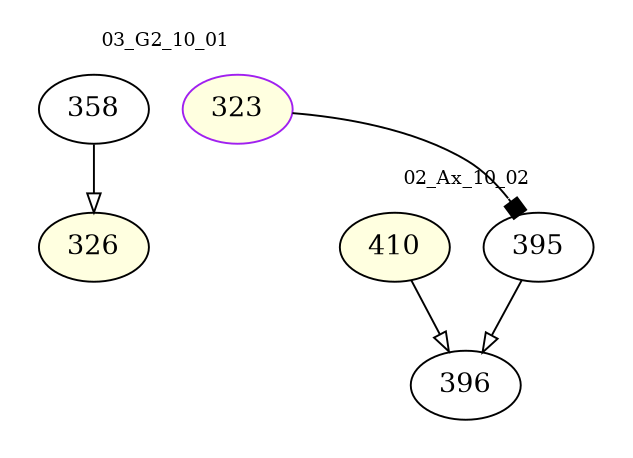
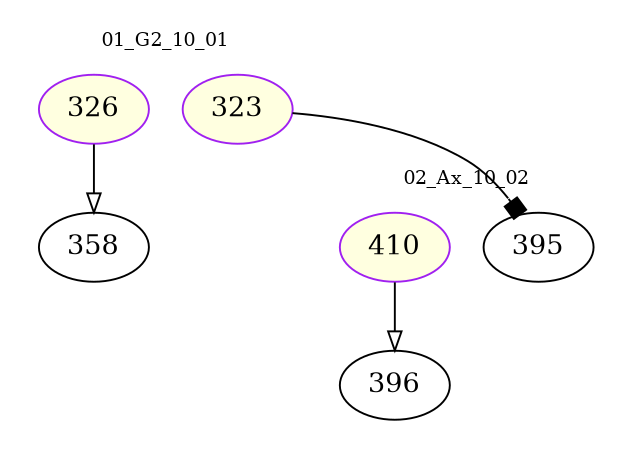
cluster "03_G2_10_01": label "03_G2_10_01" -> "01_G2_10_01"
edge "358" -> "326": reversed
node "326": color black -> purple
node "410": color black -> purple
edge "395" -> "396": removed
